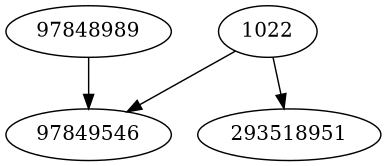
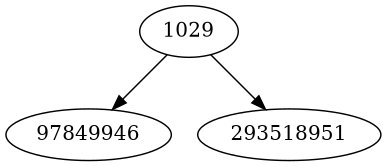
node "97848989": removed
node "1022": label "1022" -> "1029"
node "97849546": label "97849546" -> "97849946"
